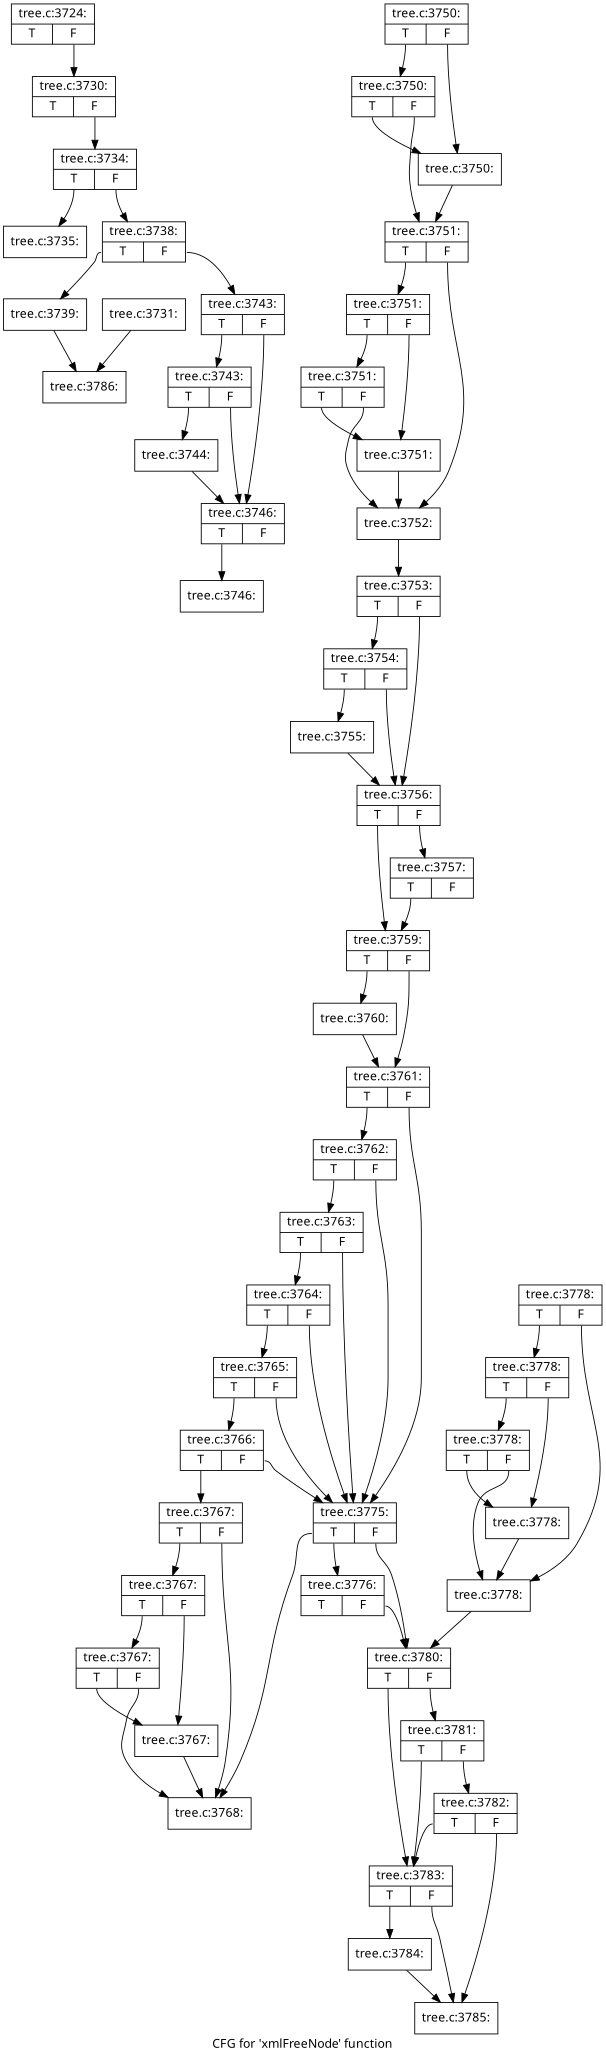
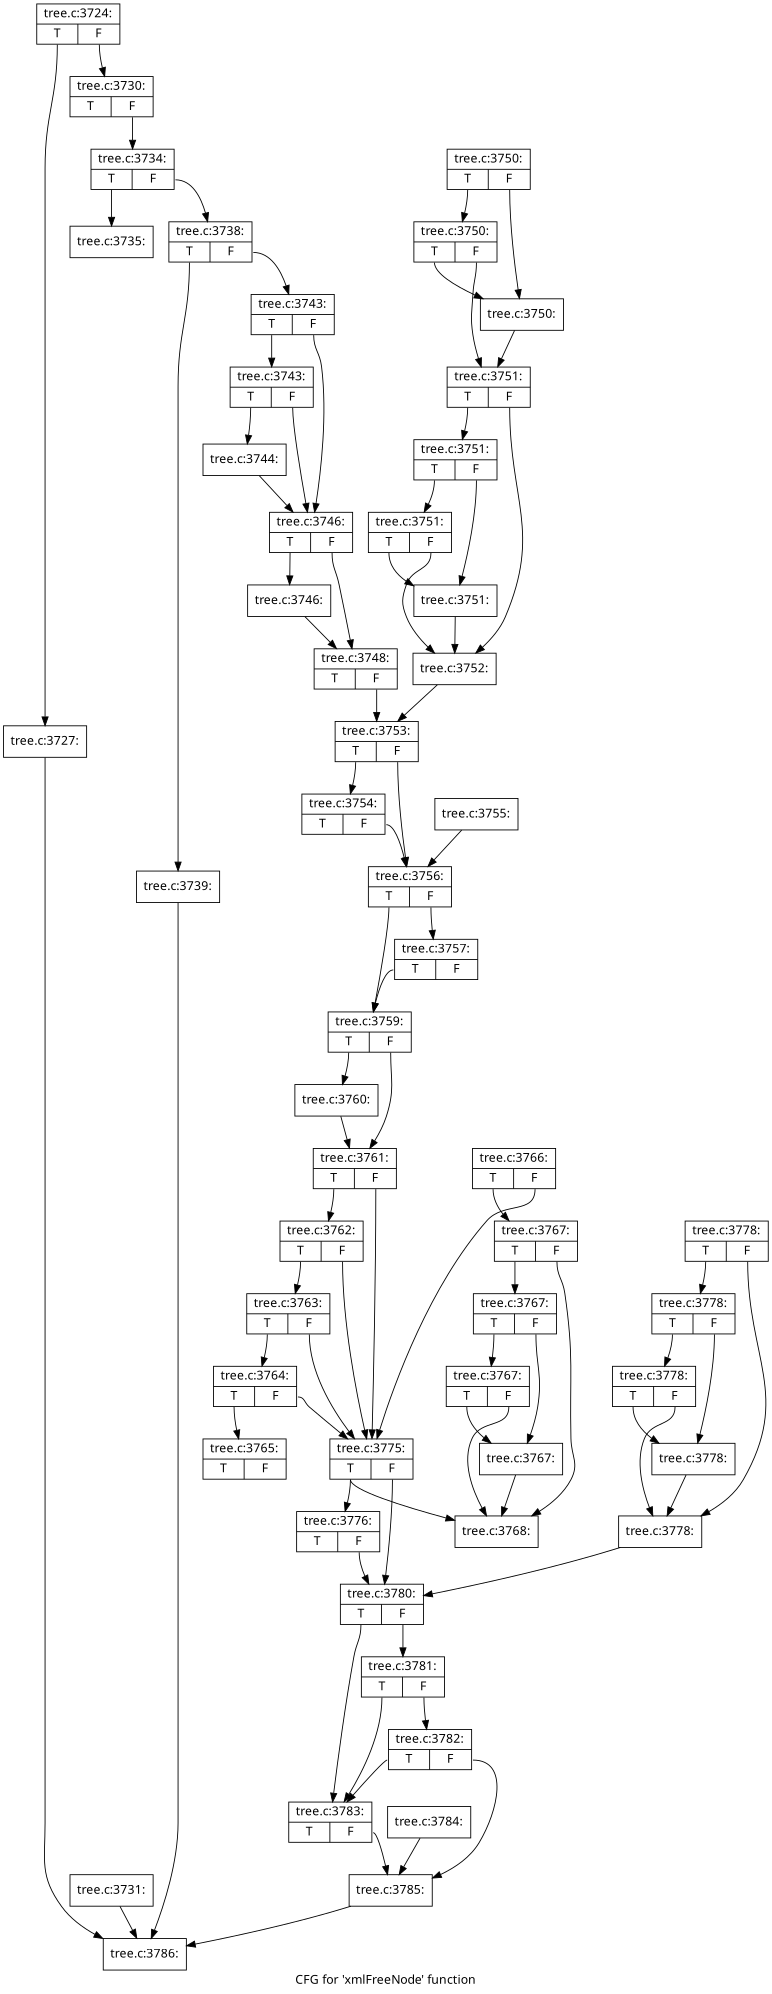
node "tree.c:3748:": added
edge "tree.c:3754:" -> "tree.c:3755:": removed
node "tree.c:3727:": added
edge "tree.c:3765:" -> "tree.c:3766:": removed
edge "tree.c:3765:" -> "tree.c:3775:": removed
edge "tree.c:3783:" -> "tree.c:3784:": removed
edge "tree.c:3785:" -> "tree.c:3786:": added
